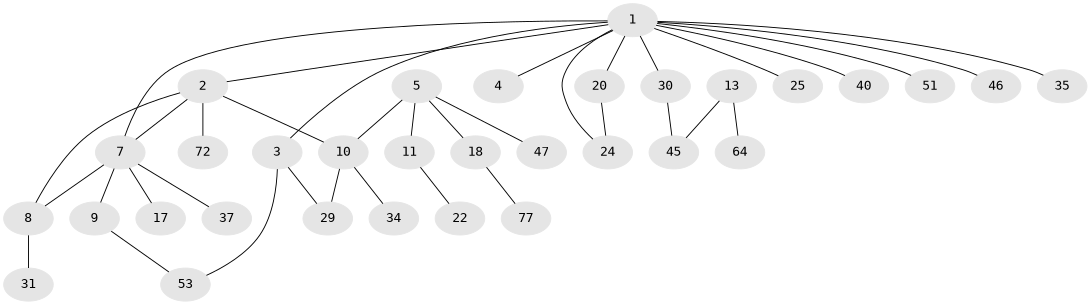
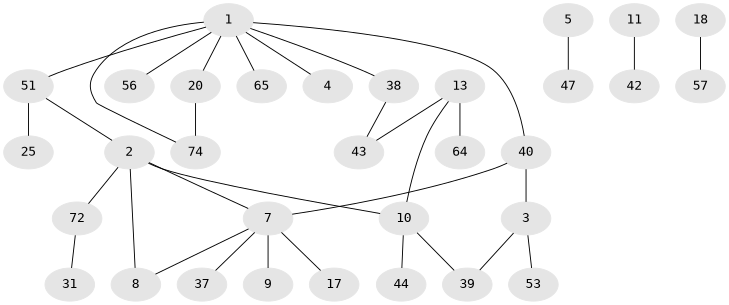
edge "1" -- "7": now "40" -- "7"
edge "1" -- "25": now "51" -- "25"
edge "1" -- "2": now "51" -- "2"
edge "1" -- "3": now "40" -- "3"
node "30": label "30" -> "38"
node "46": label "46" -> "56"
node "35": label "35" -> "65"
edge "5" -- "10": now "13" -- "10"
edge "5" -- "11": removed
edge "5" -- "18": removed
node "24": label "24" -> "74"
node "45": label "45" -> "43"
node "29": label "29" -> "39"
node "34": label "34" -> "44"
node "22": label "22" -> "42"
node "77": label "77" -> "57"
edge "8" -- "31": now "72" -- "31"
edge "9" -- "53": removed
